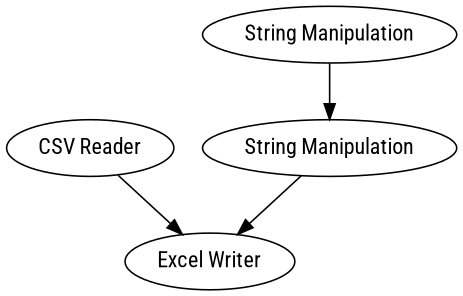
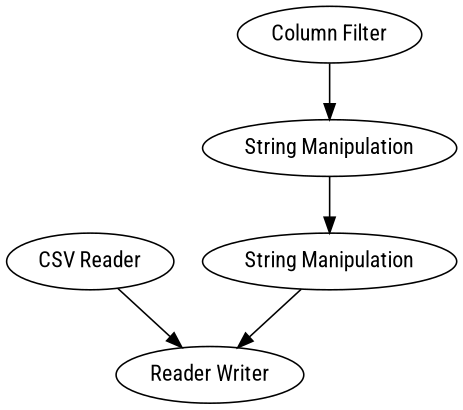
node "Column Filter": added
node "Excel Writer": label "Excel Writer" -> "Reader Writer"
